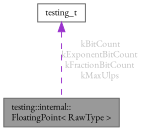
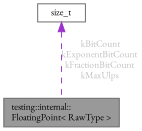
node "testing_t": label "testing_t" -> "size_t"
